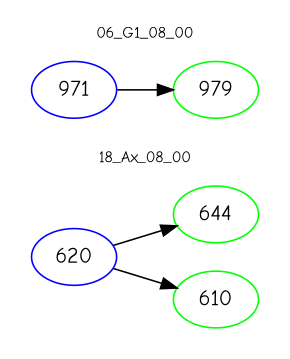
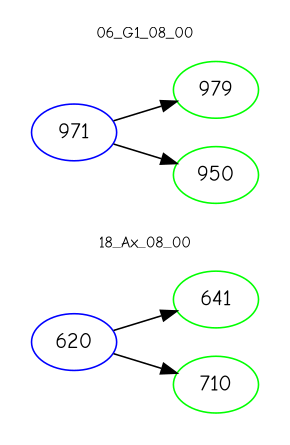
node "950": added
node "644": label "644" -> "641"
node "610": label "610" -> "710"
